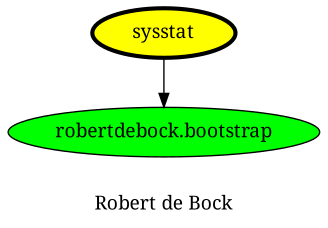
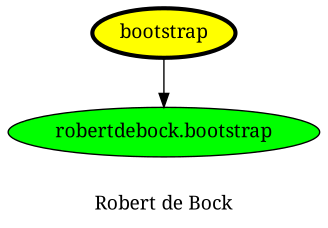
node "sysstat": label "sysstat" -> "bootstrap"
